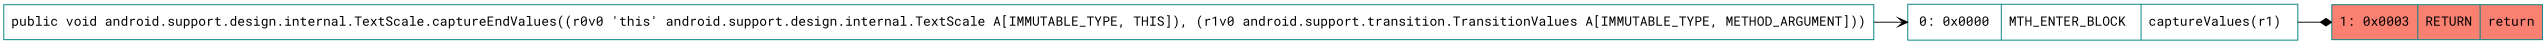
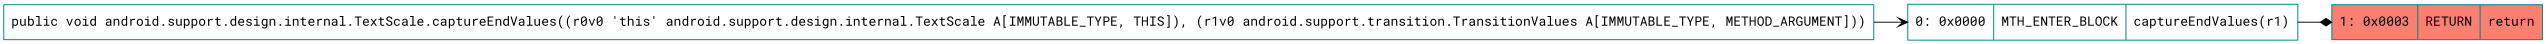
node "0: 0x0000": text "captureValues(r1)" -> "captureEndValues(r1)"
